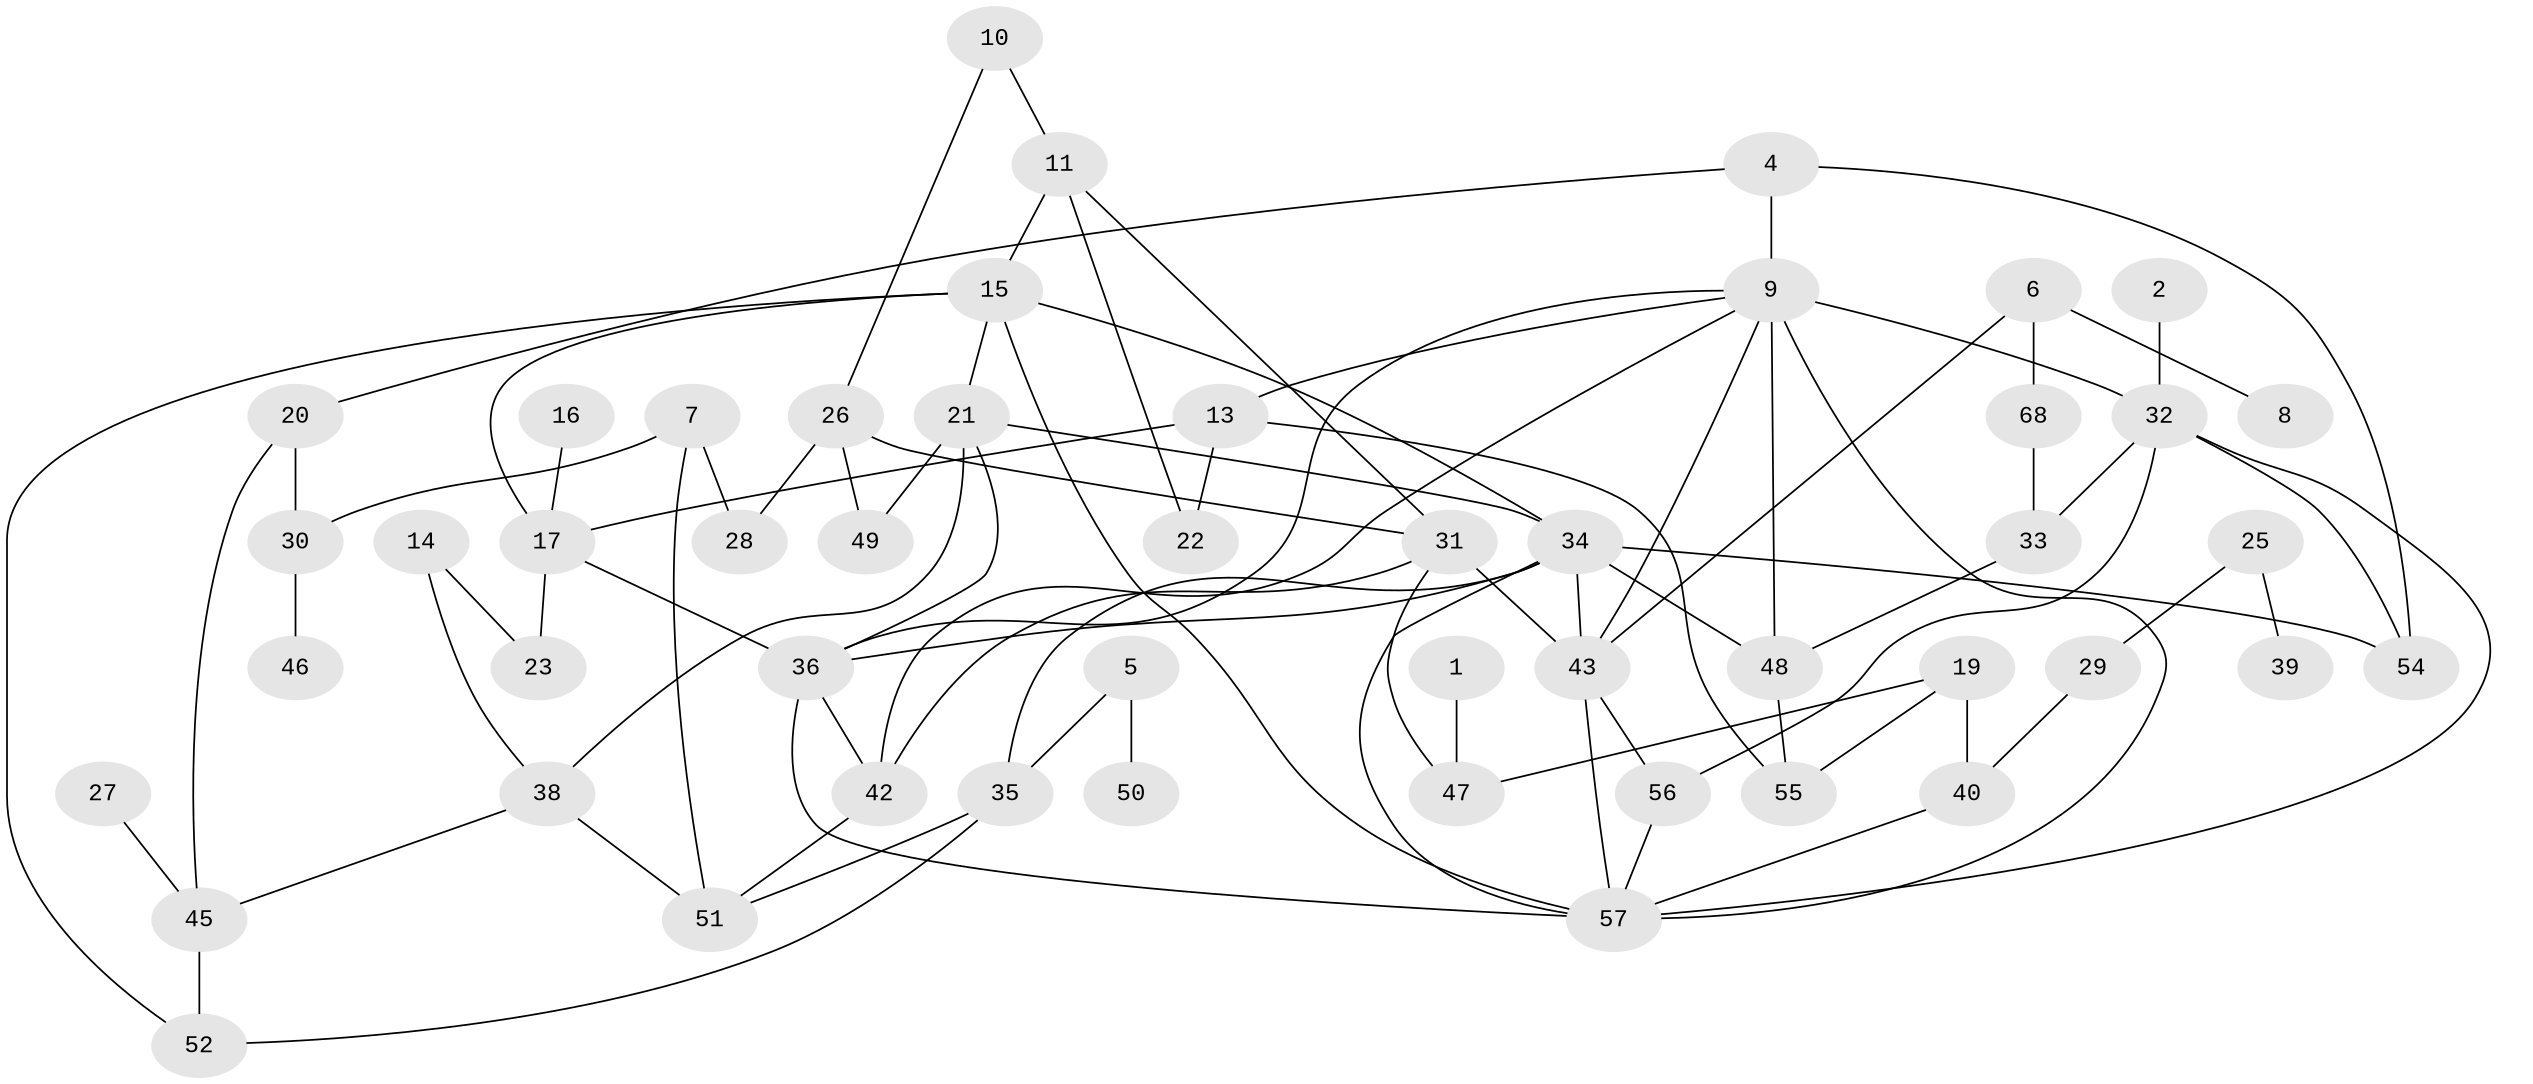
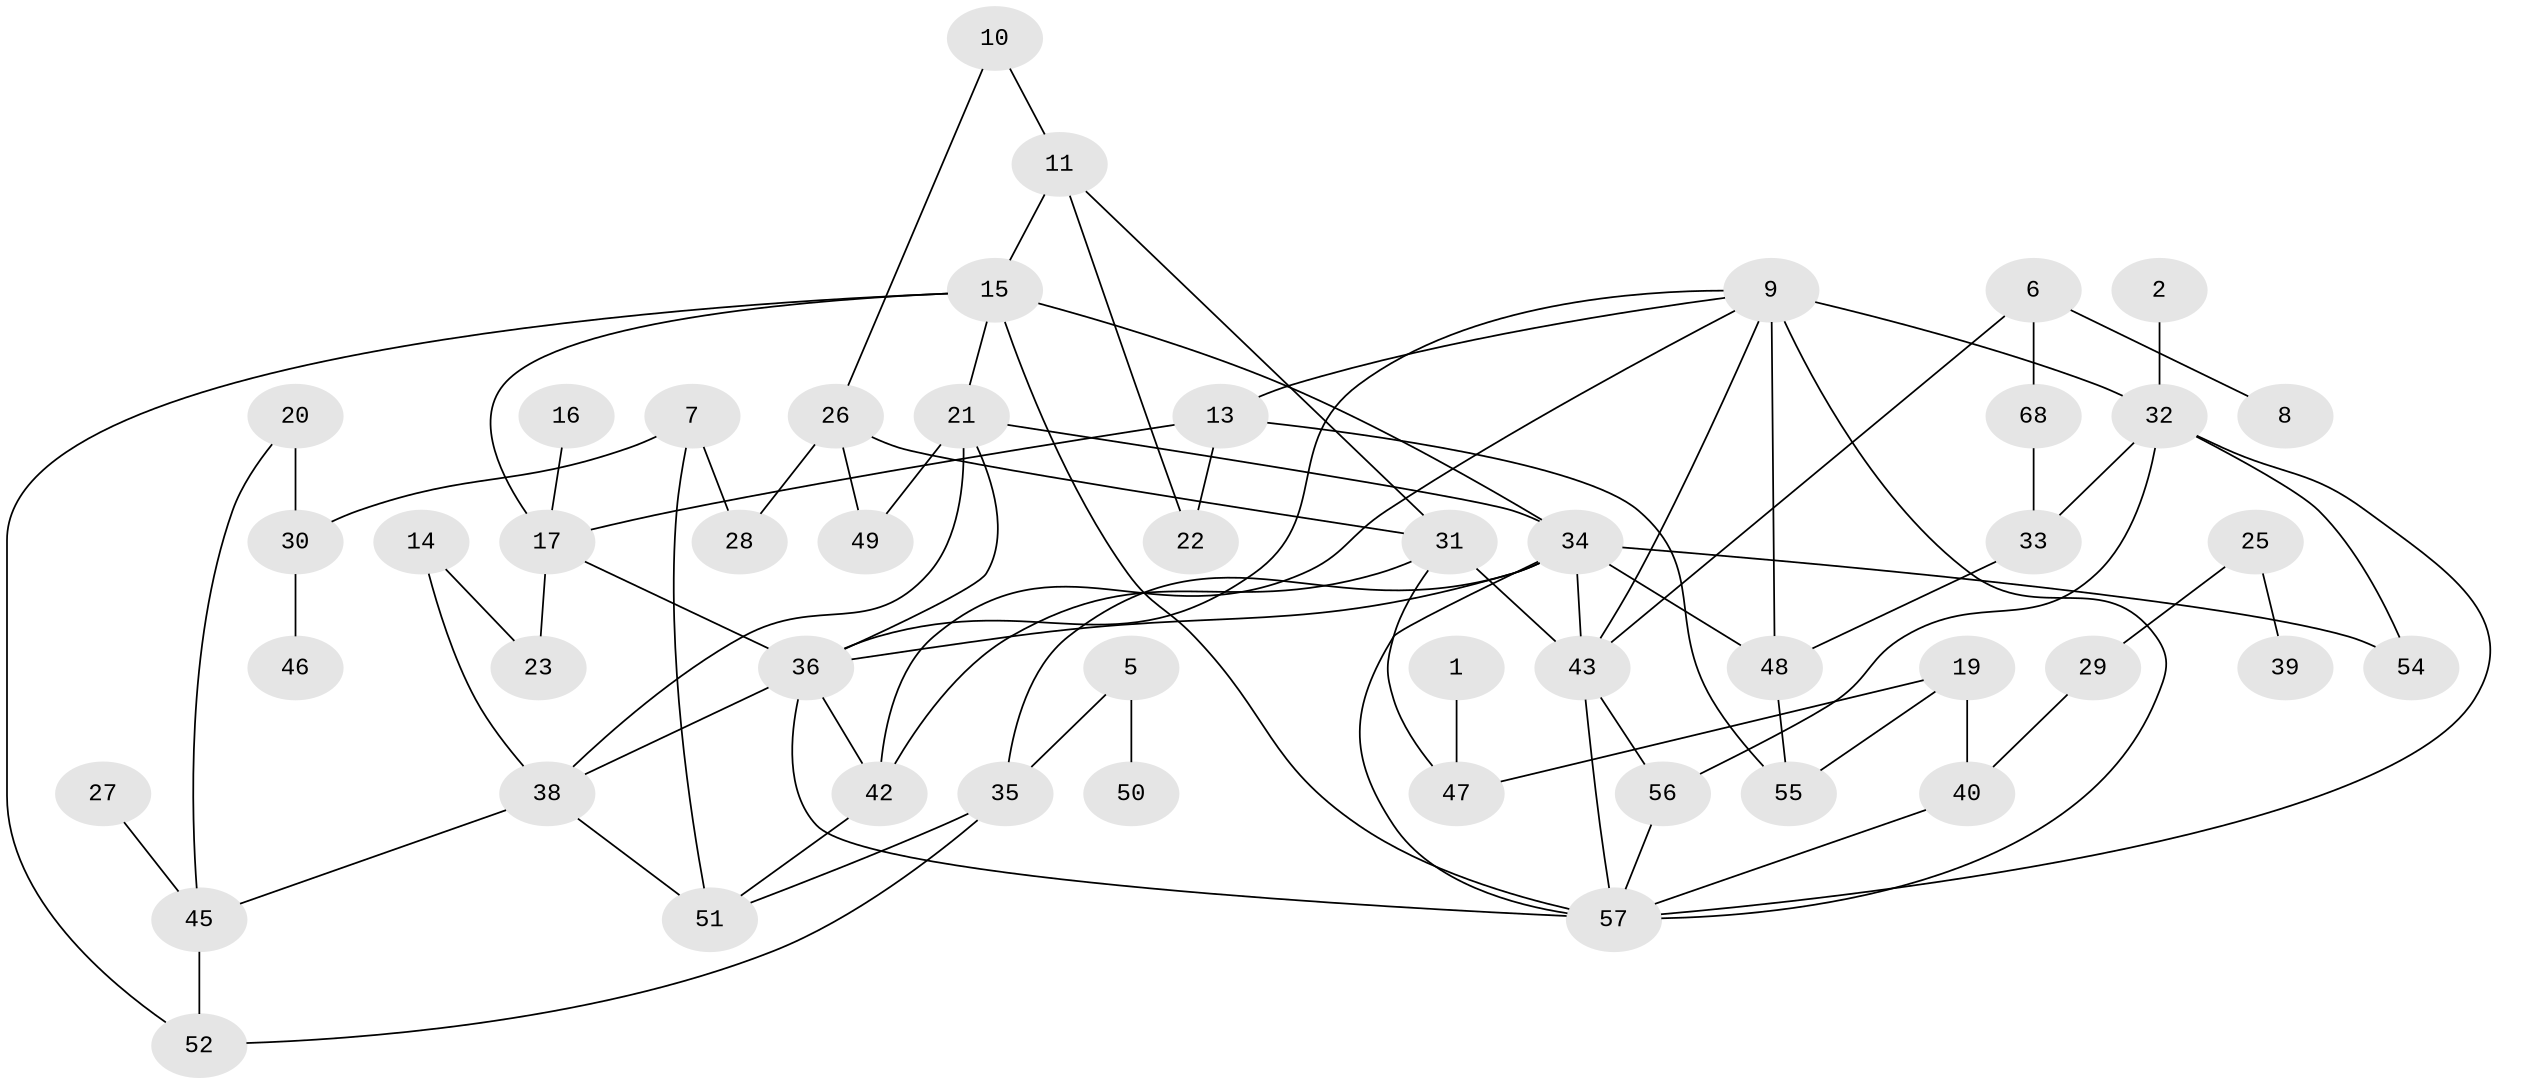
node "4": removed
edge "36" -- "38": added
